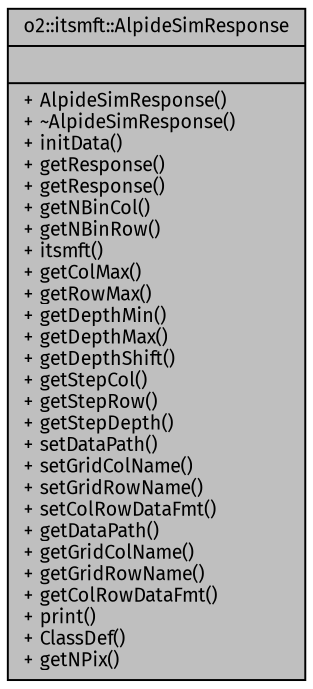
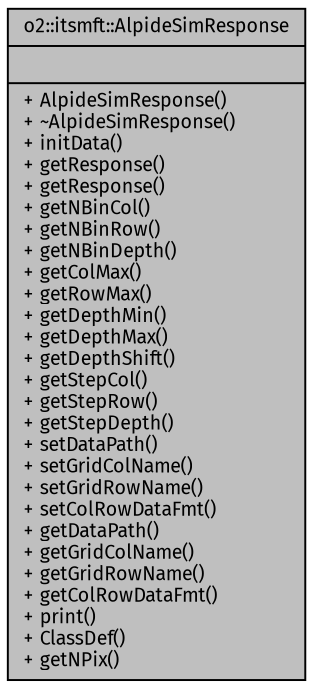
node "o2::itsmft::AlpideSimResponse": text "+ itsmft()" -> "+ getNBinDepth()"
